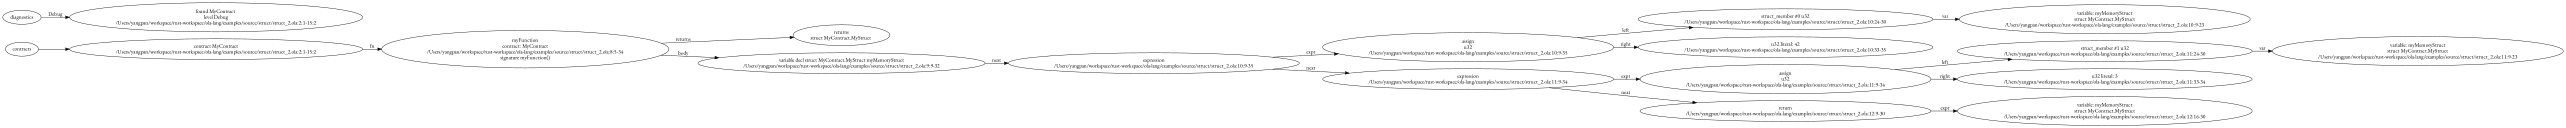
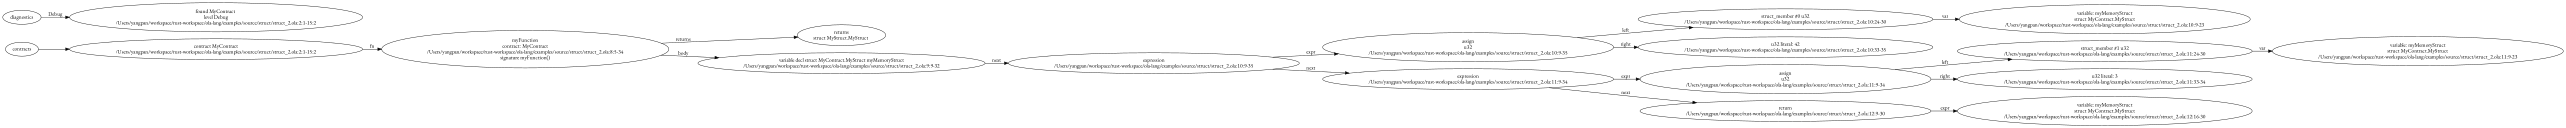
node "returns struct MyContract.MyStruct": label "returns struct MyContract.MyStruct" -> "returns struct MyStruct.MyStruct"
